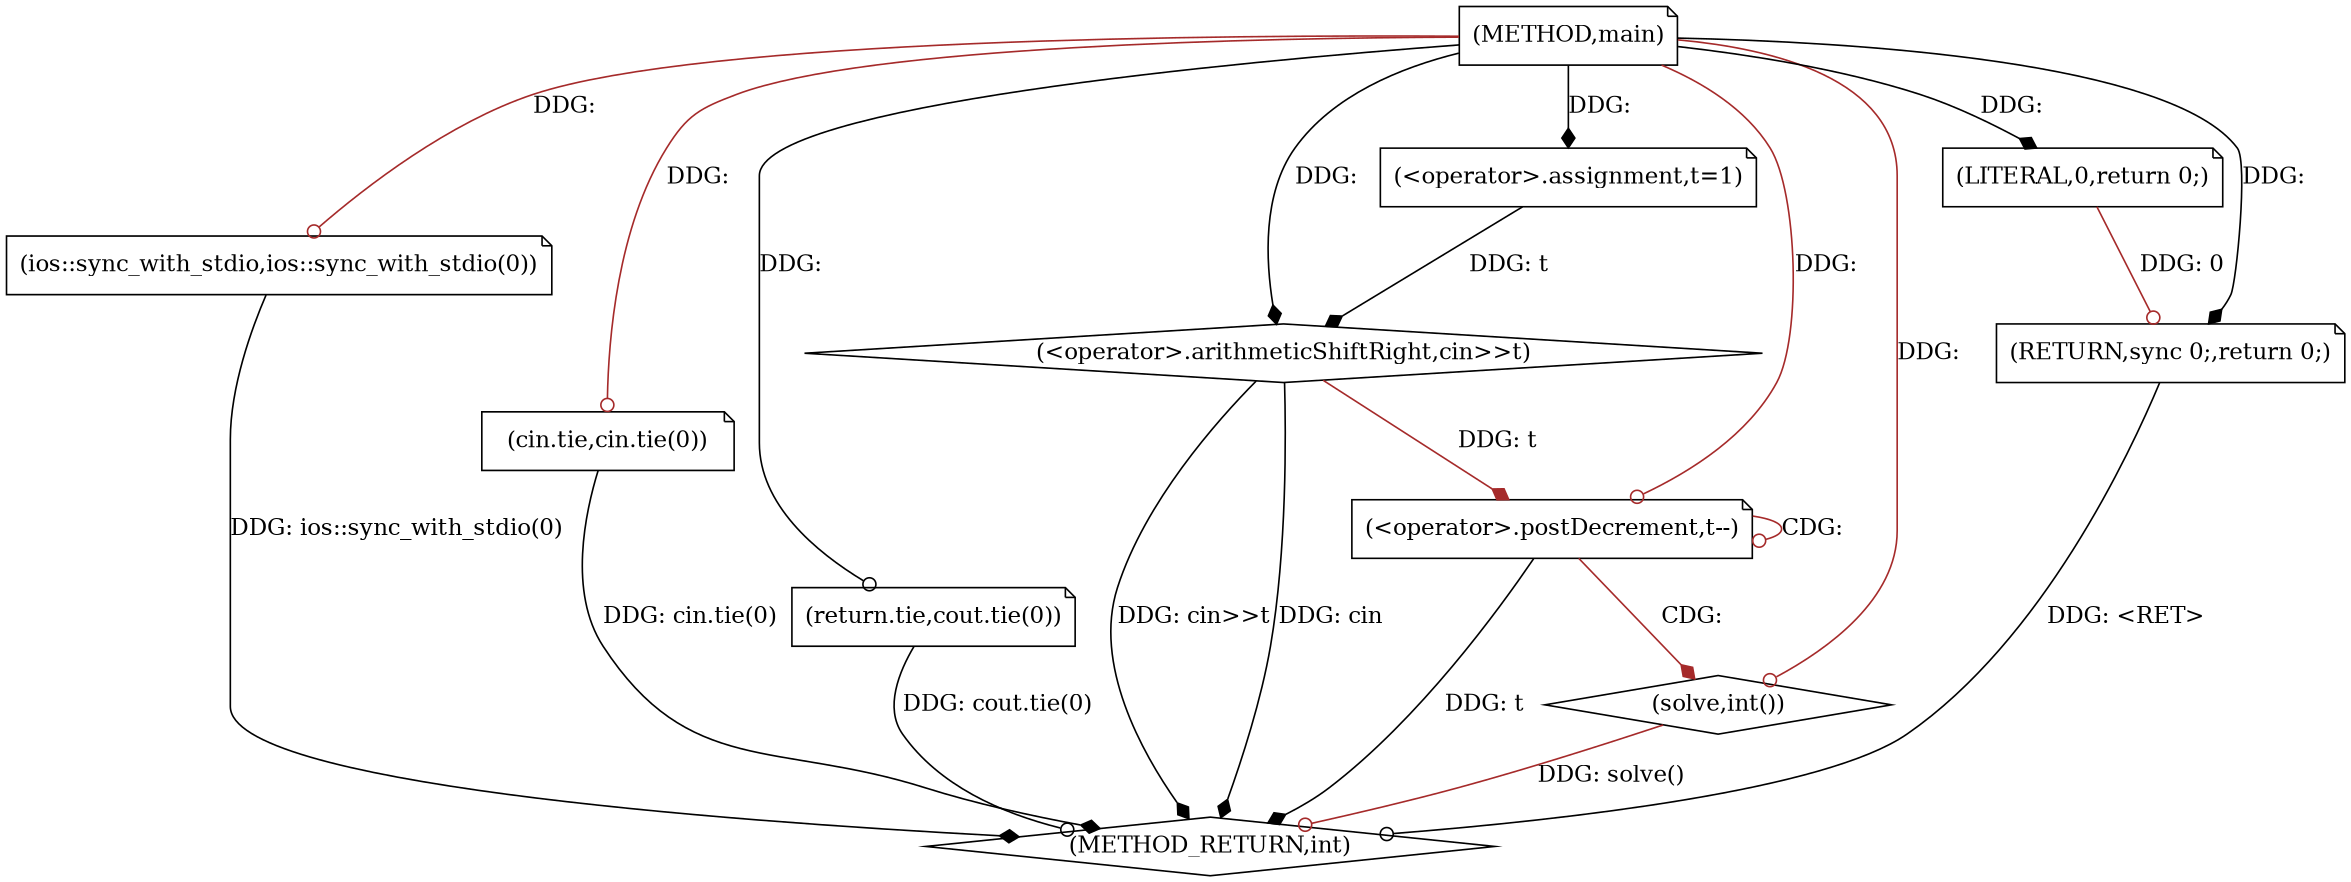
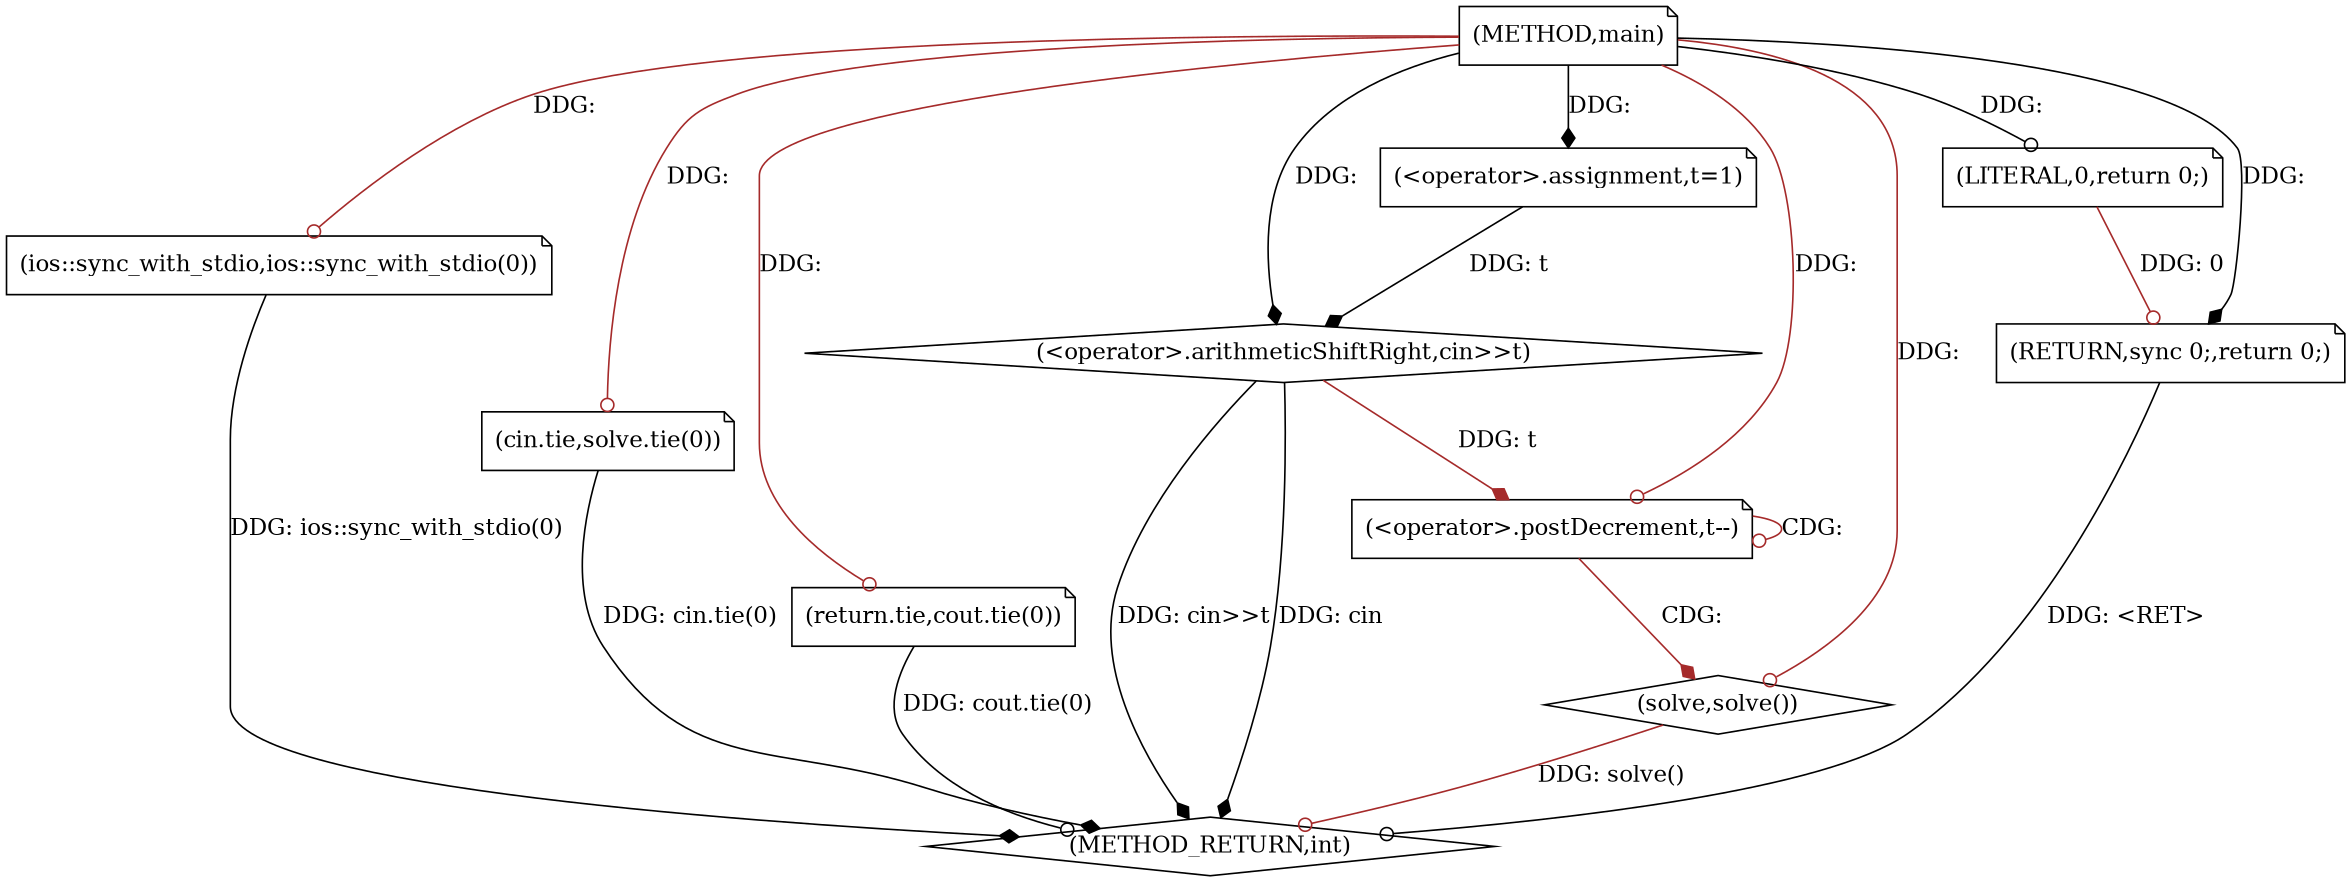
edge "(METHOD,main)" -> "(LITERAL,0,return 0;)": arrowhead diamond -> odot
edge "(METHOD,main)" -> "(return.tie,cout.tie(0))": color black -> brown
node "(cin.tie,cin.tie(0))": label "(cin.tie,cin.tie(0))" -> "(cin.tie,solve.tie(0))"
edge "(<operator>.postDecrement,t--)" -> "(METHOD_RETURN,int)": removed, label "DDG: t"
node "(solve,int())": label "(solve,int())" -> "(solve,solve())"
